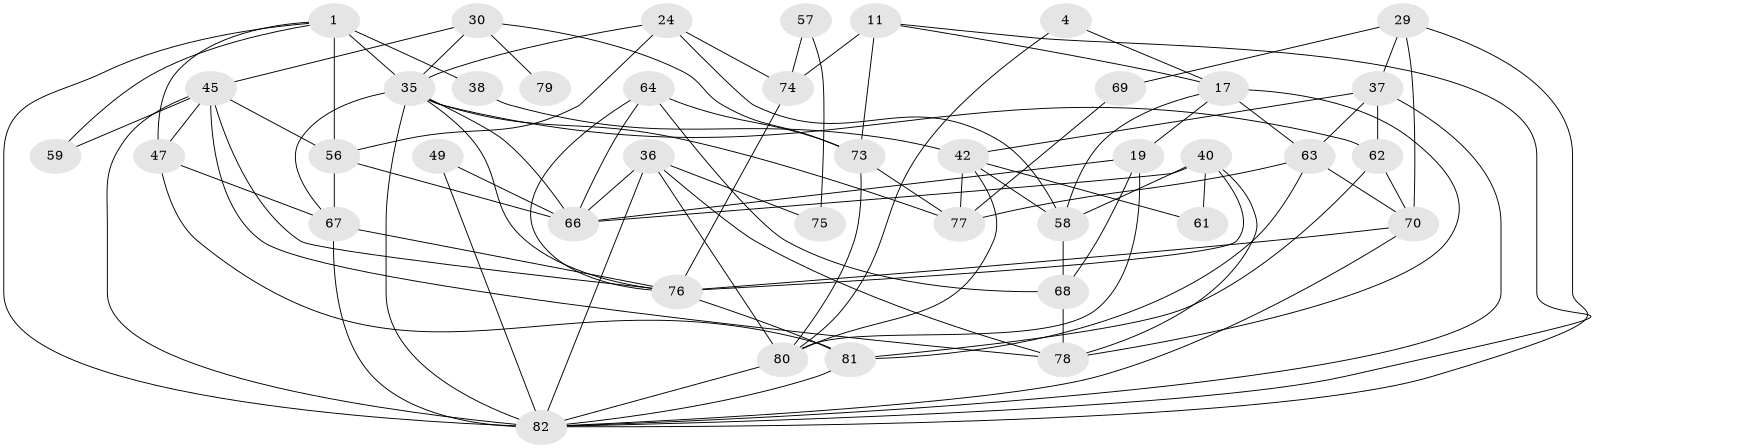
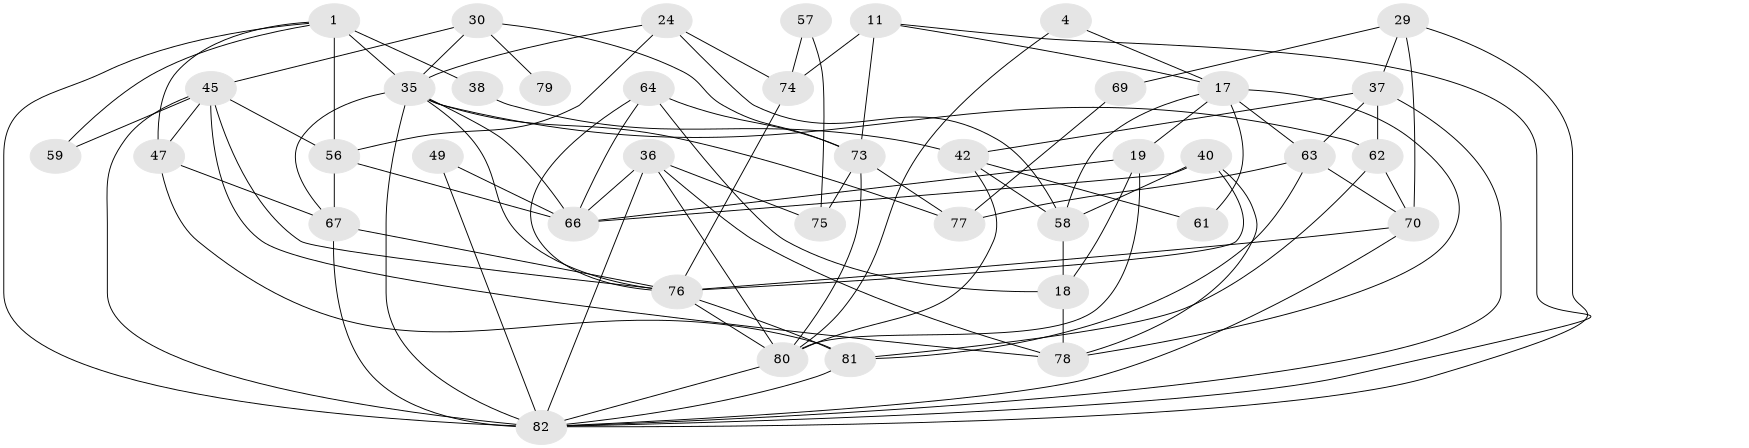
edge "42" -- "77": removed
edge "73" -- "75": added
edge "40" -- "61": now "17" -- "61"
node "68": label "68" -> "18"
edge "76" -- "80": added
